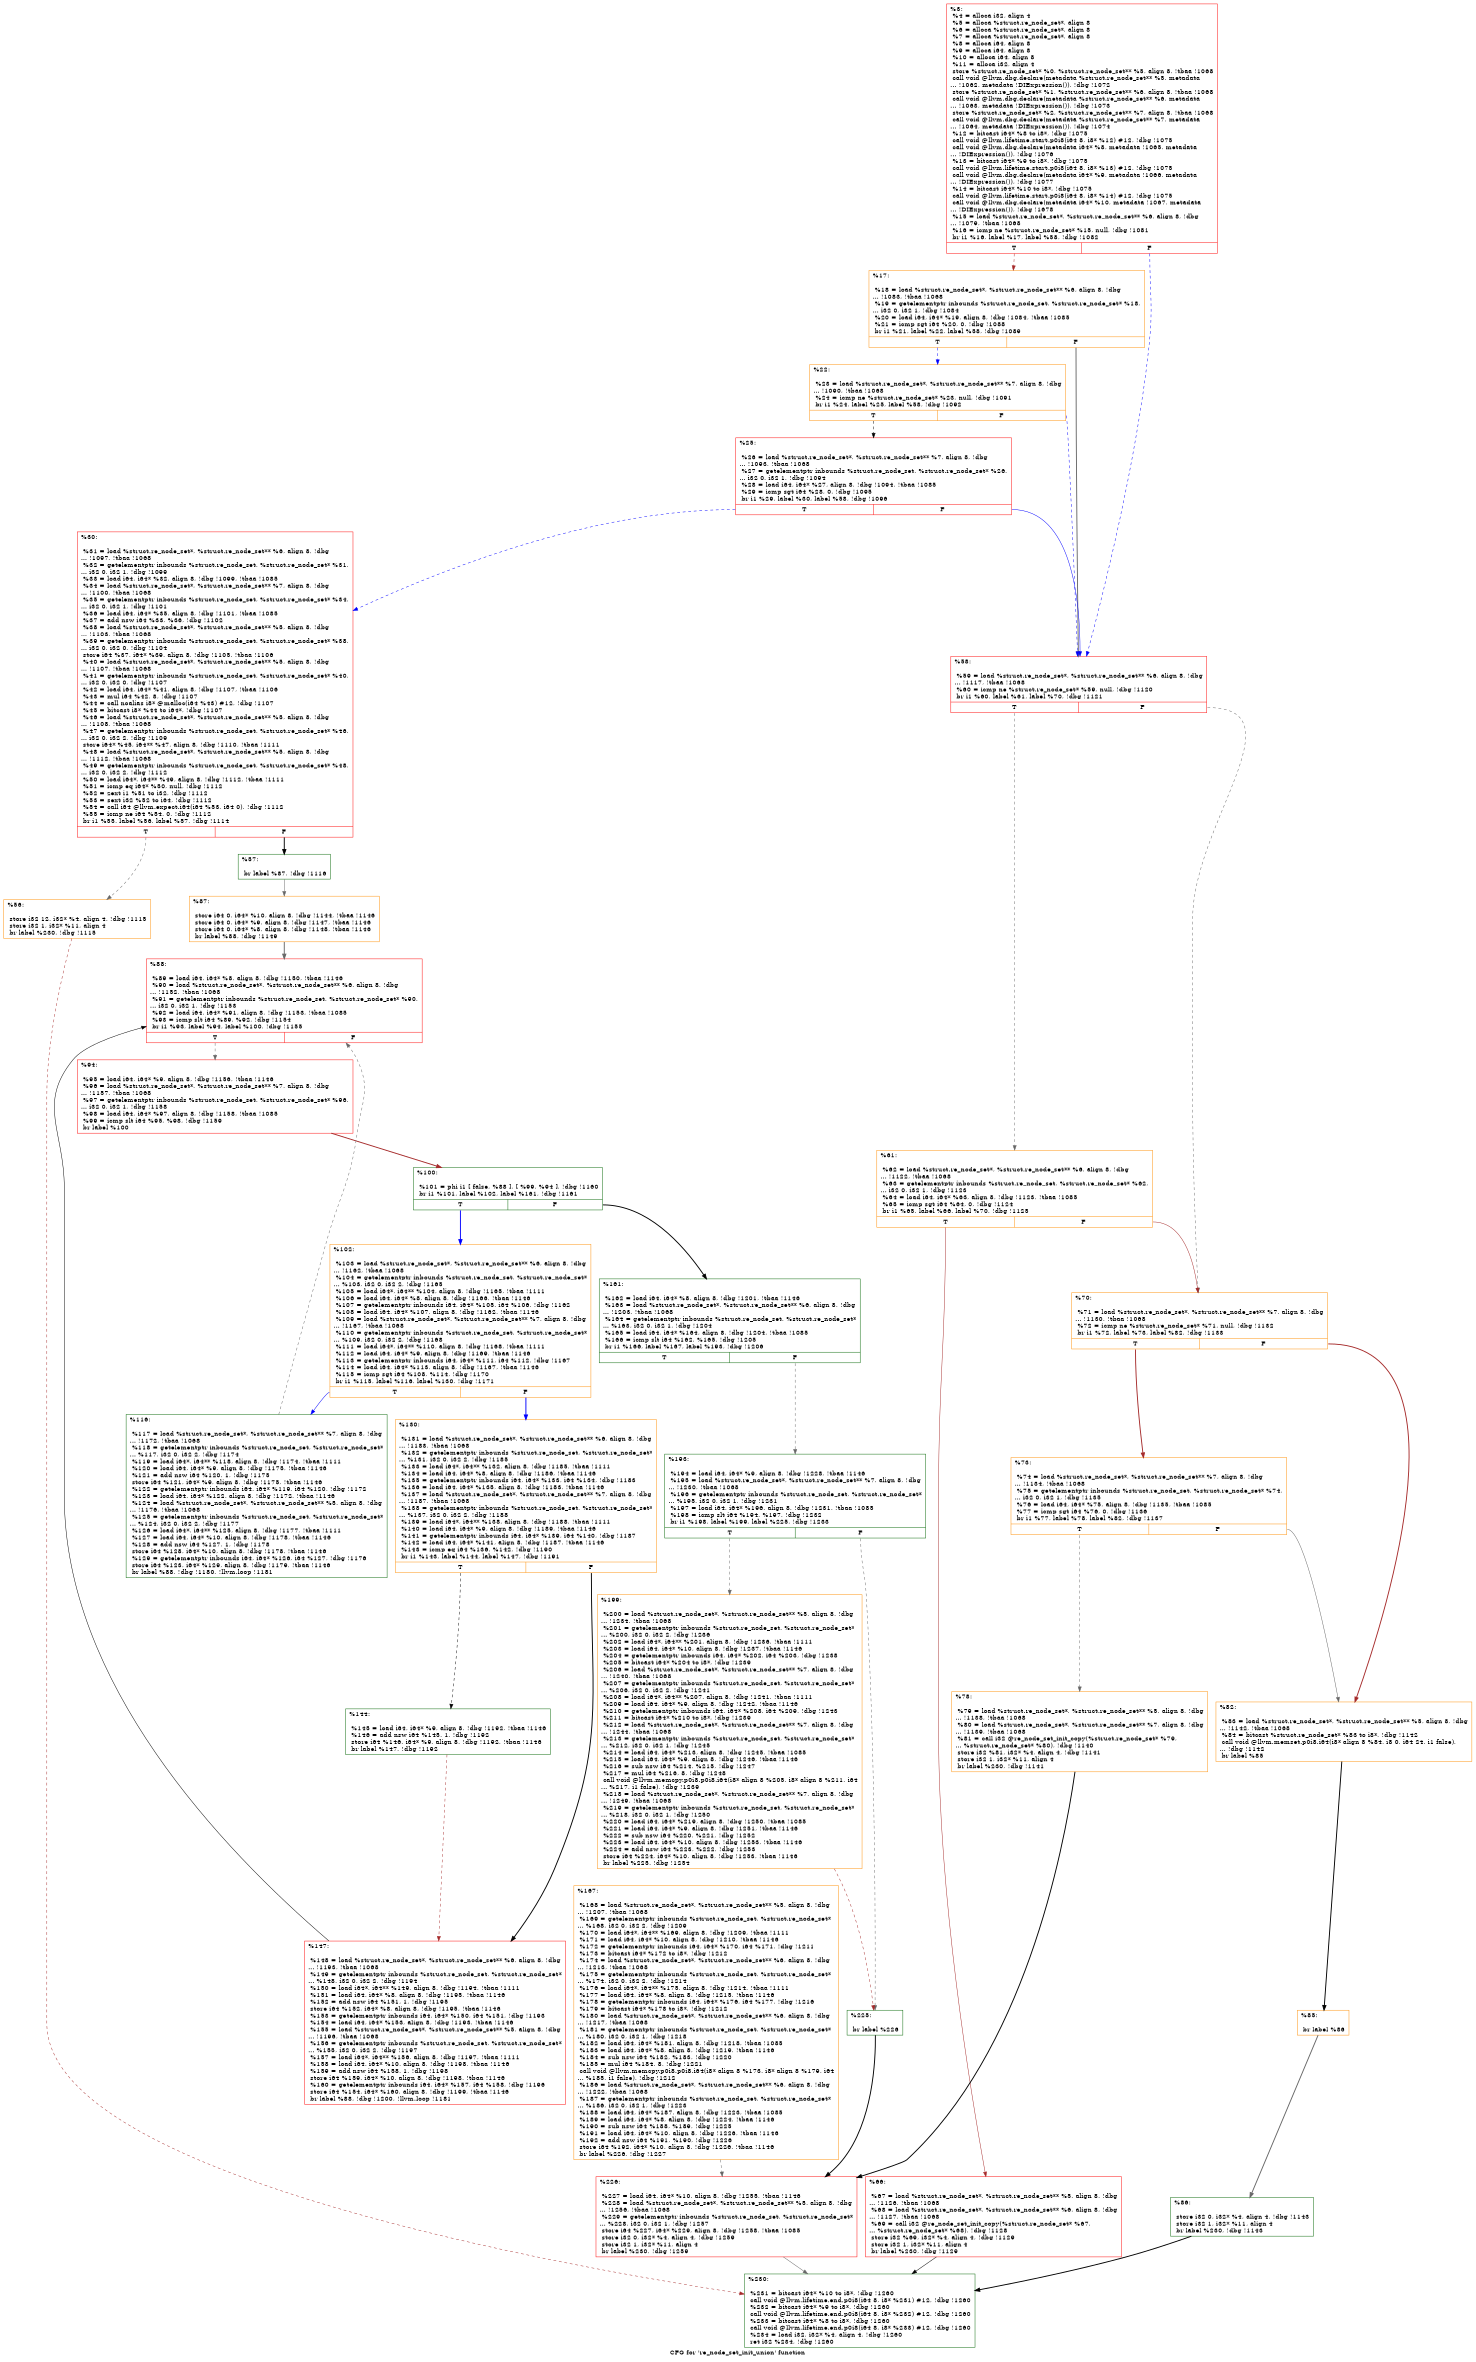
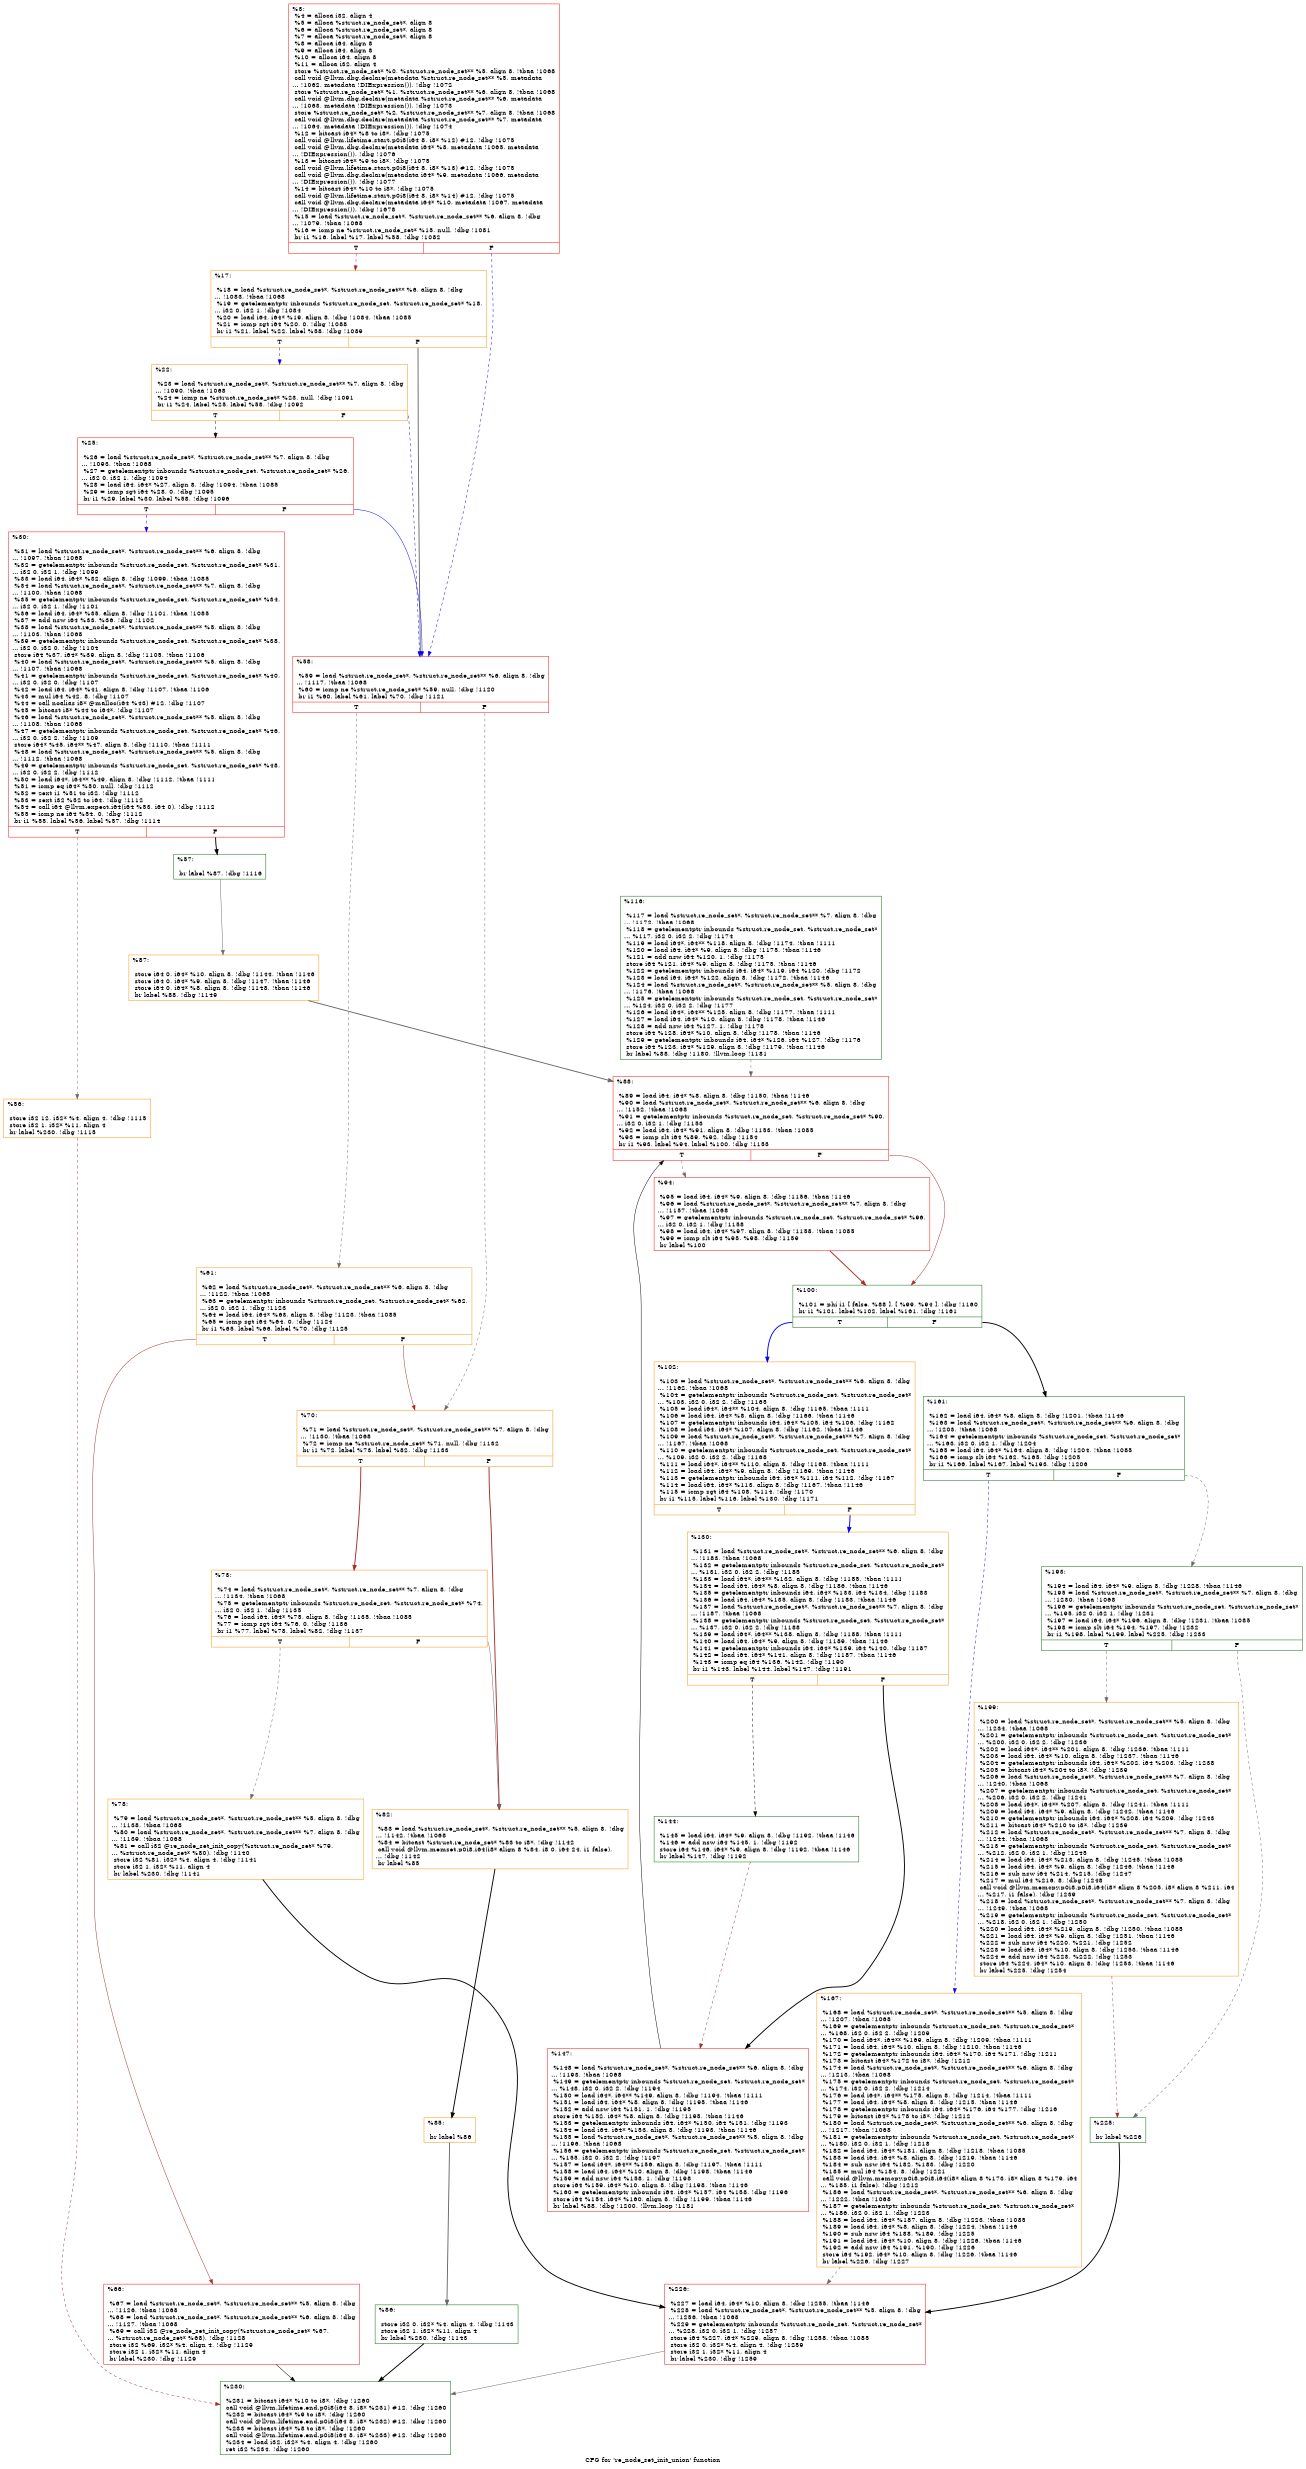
edge "%88:" -> "%100:": added
edge "%102:" -> "%116:": removed
edge "%161:" -> "%167:": added
